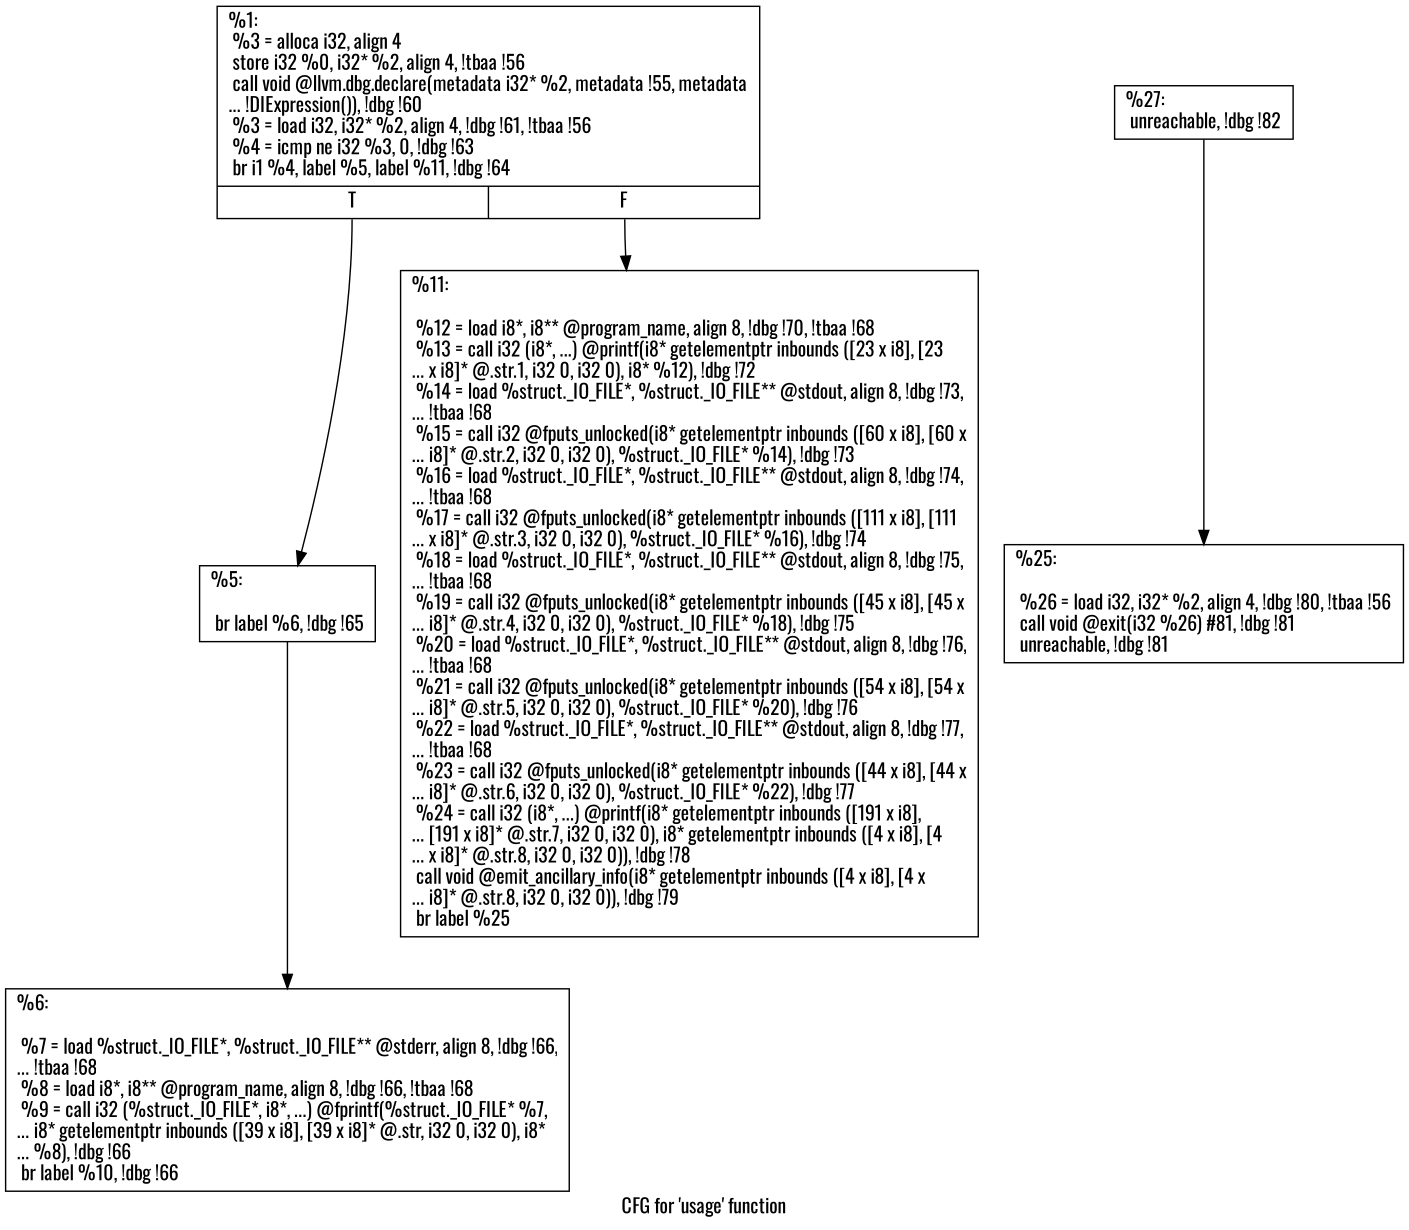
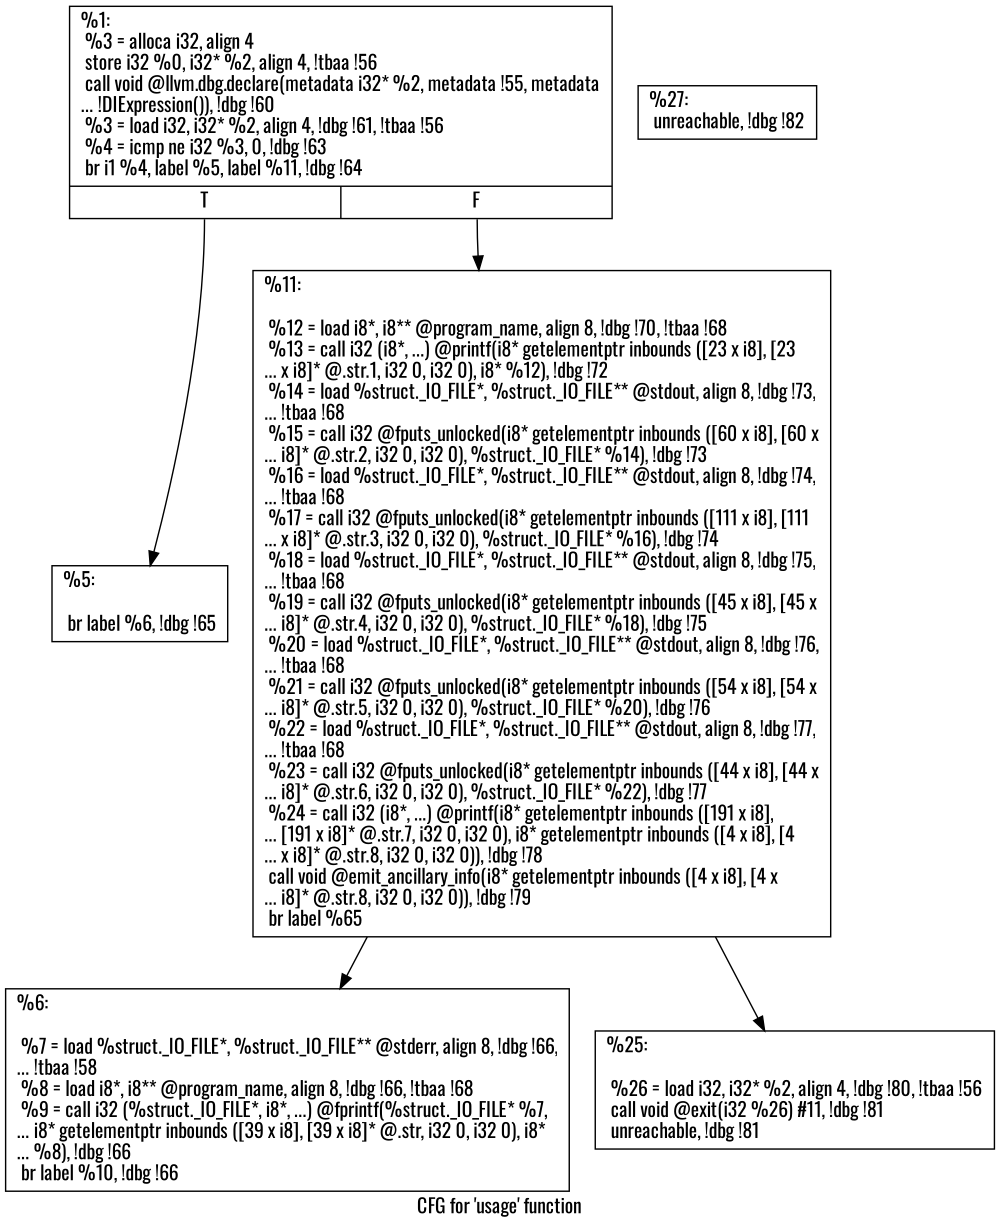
edge "%27:" -> "%25:": now "%11:" -> "%25:"
node "%25:": text "call void @exit(i32 %26) #81, !dbg !81" -> "call void @exit(i32 %26) #11, !dbg !81"
edge "%5:" -> "%6:": now "%11:" -> "%6:"
node "%11:": text "br label %25" -> "br label %65"
node "%6:": text "... !tbaa !68" -> "... !tbaa !58"
